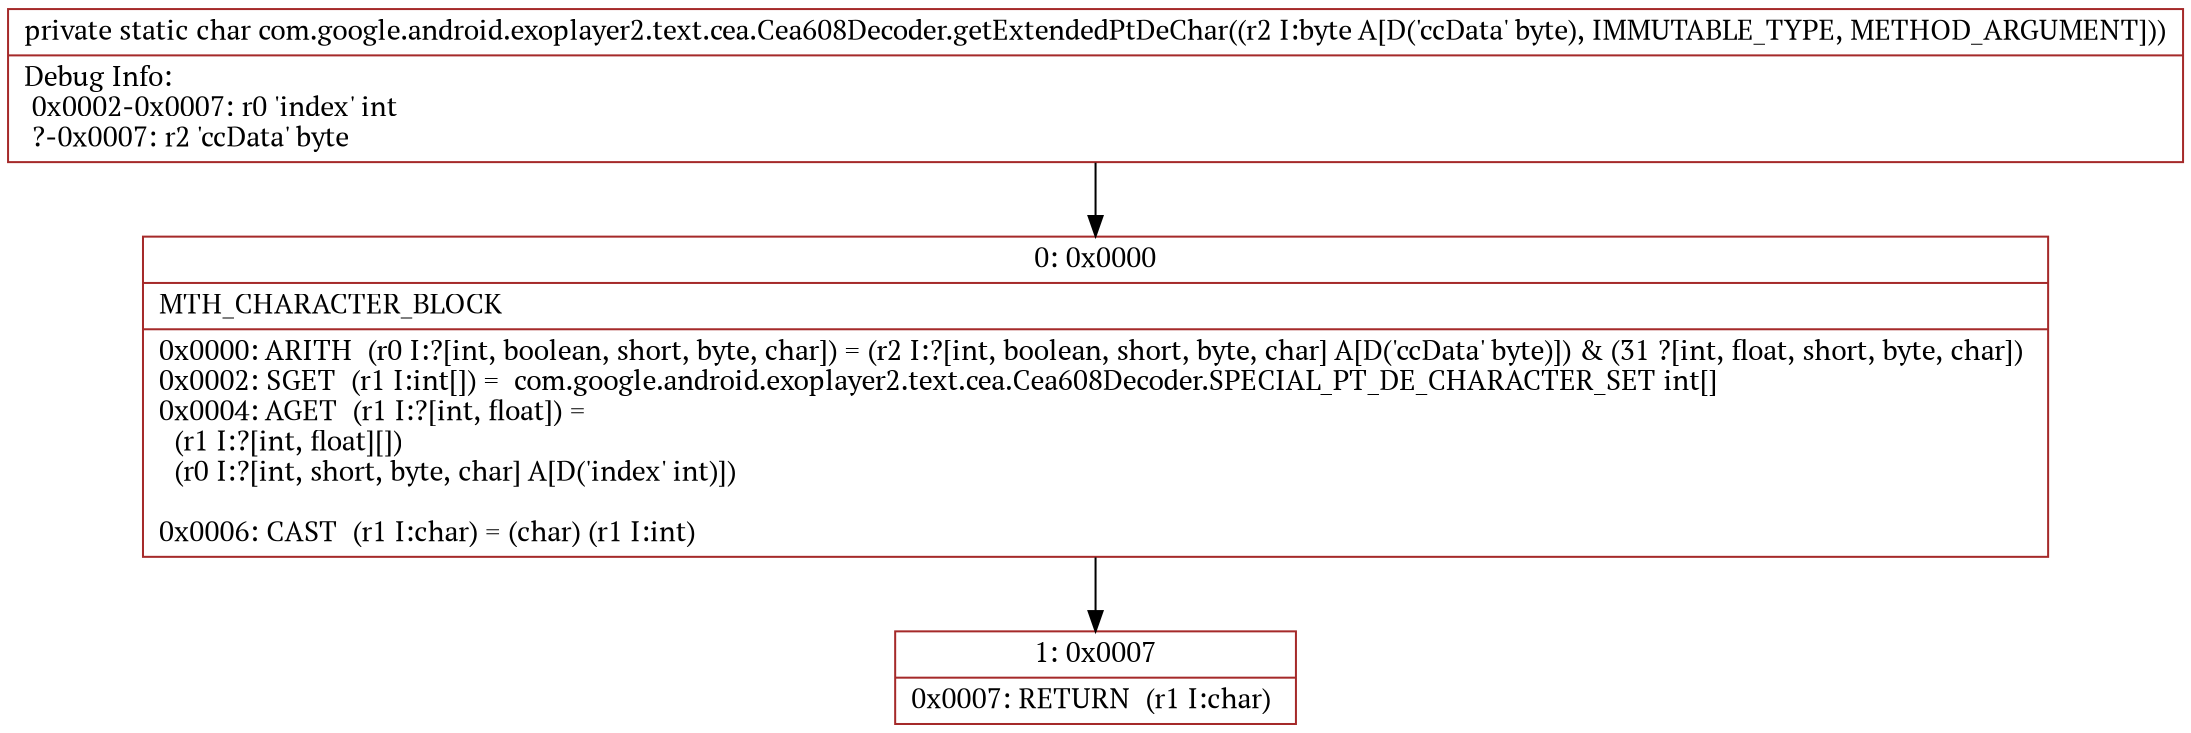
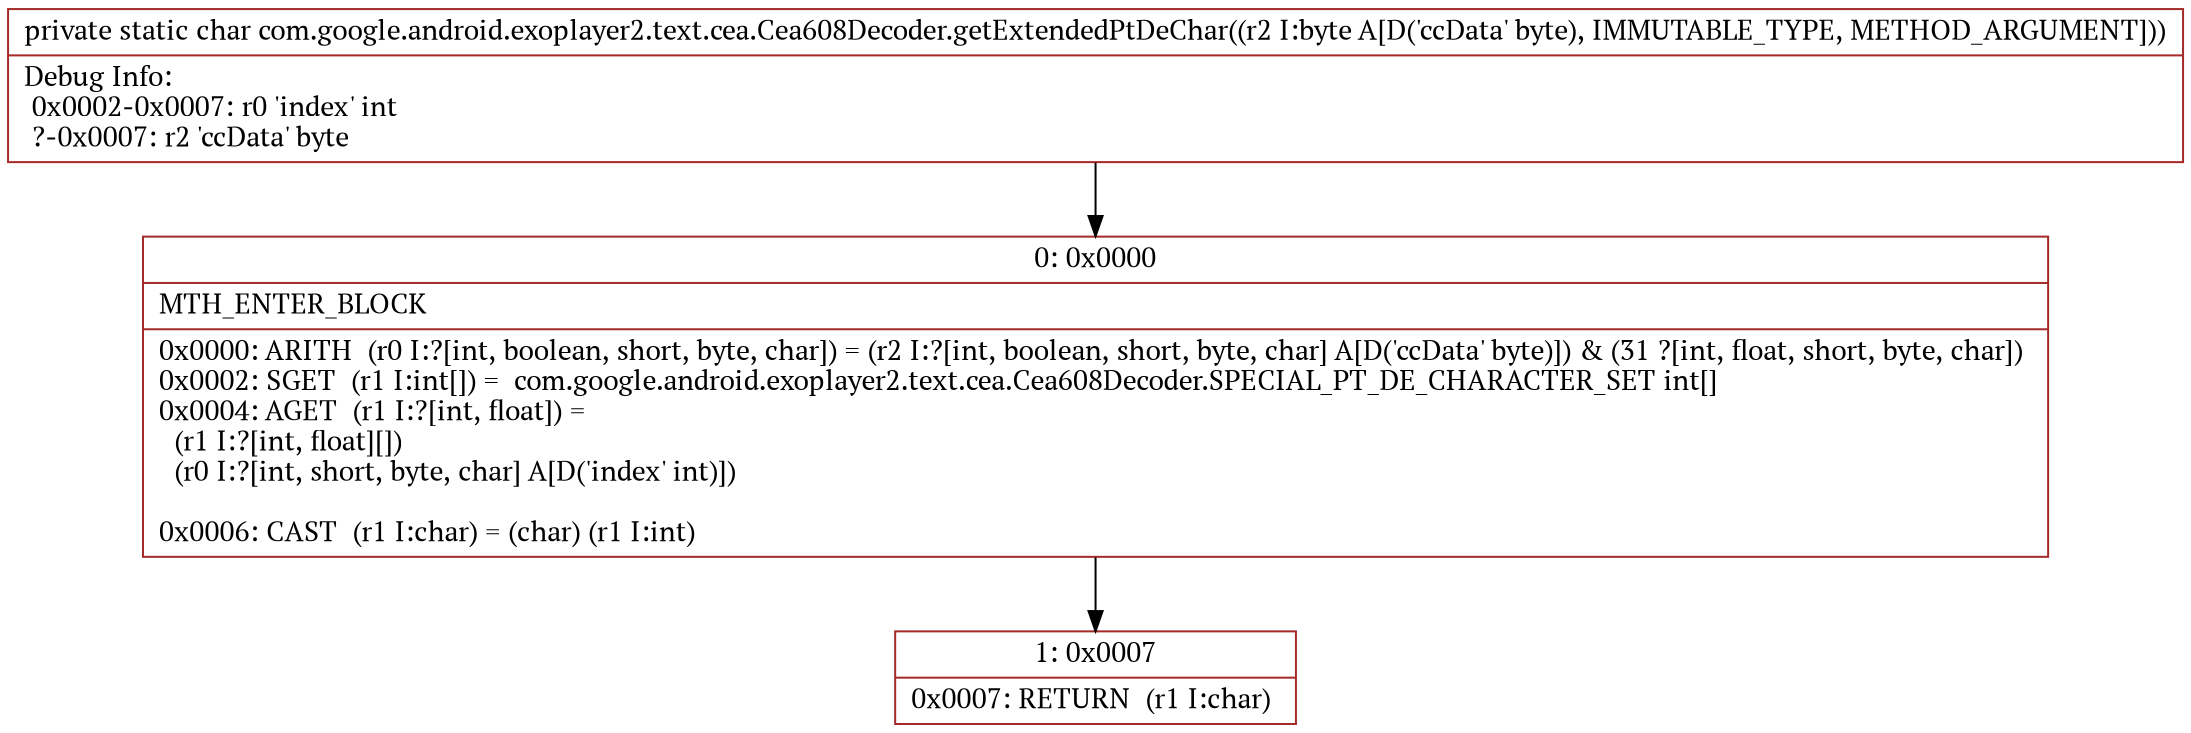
node "0: 0x0000": text "MTH_CHARACTER_BLOCK" -> "MTH_ENTER_BLOCK"
